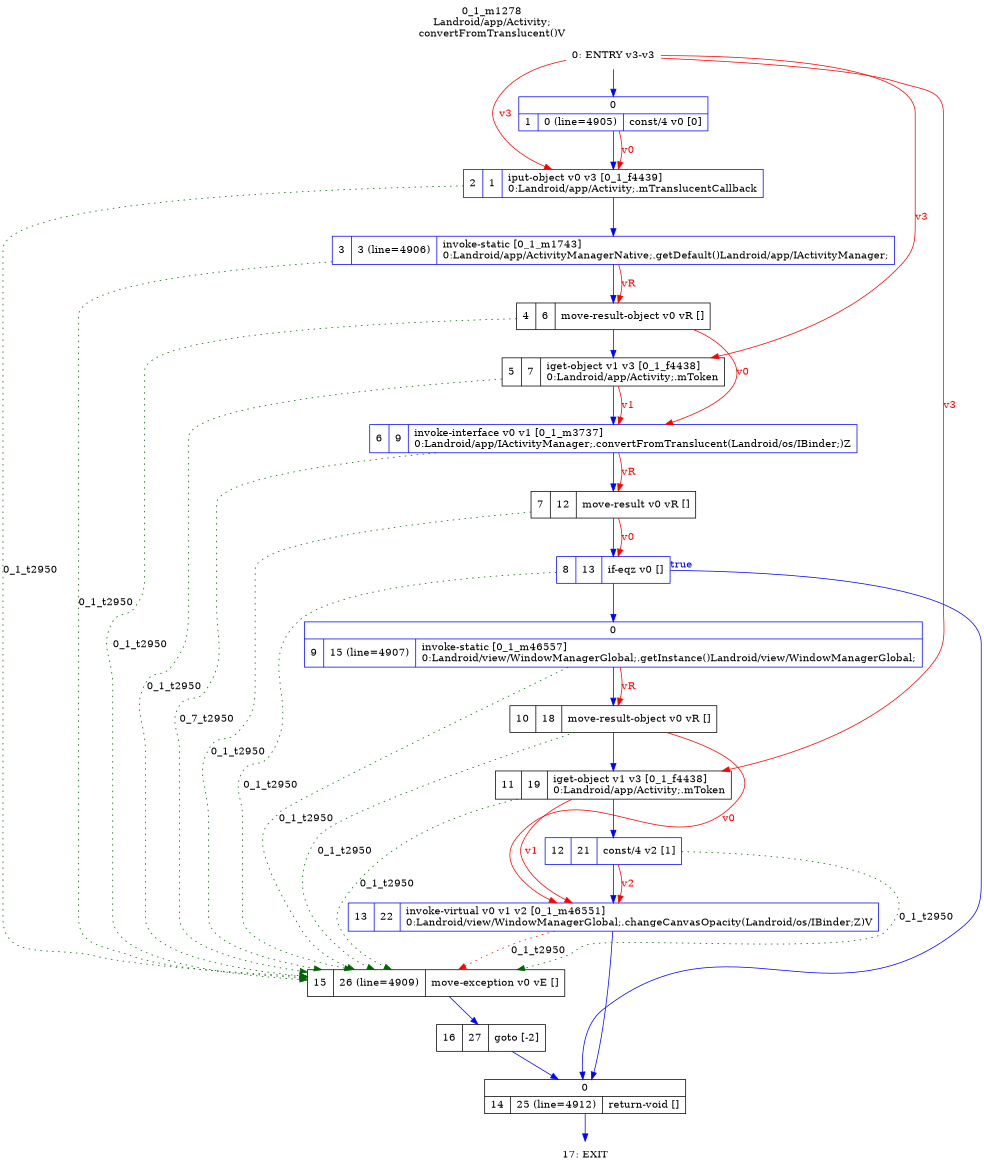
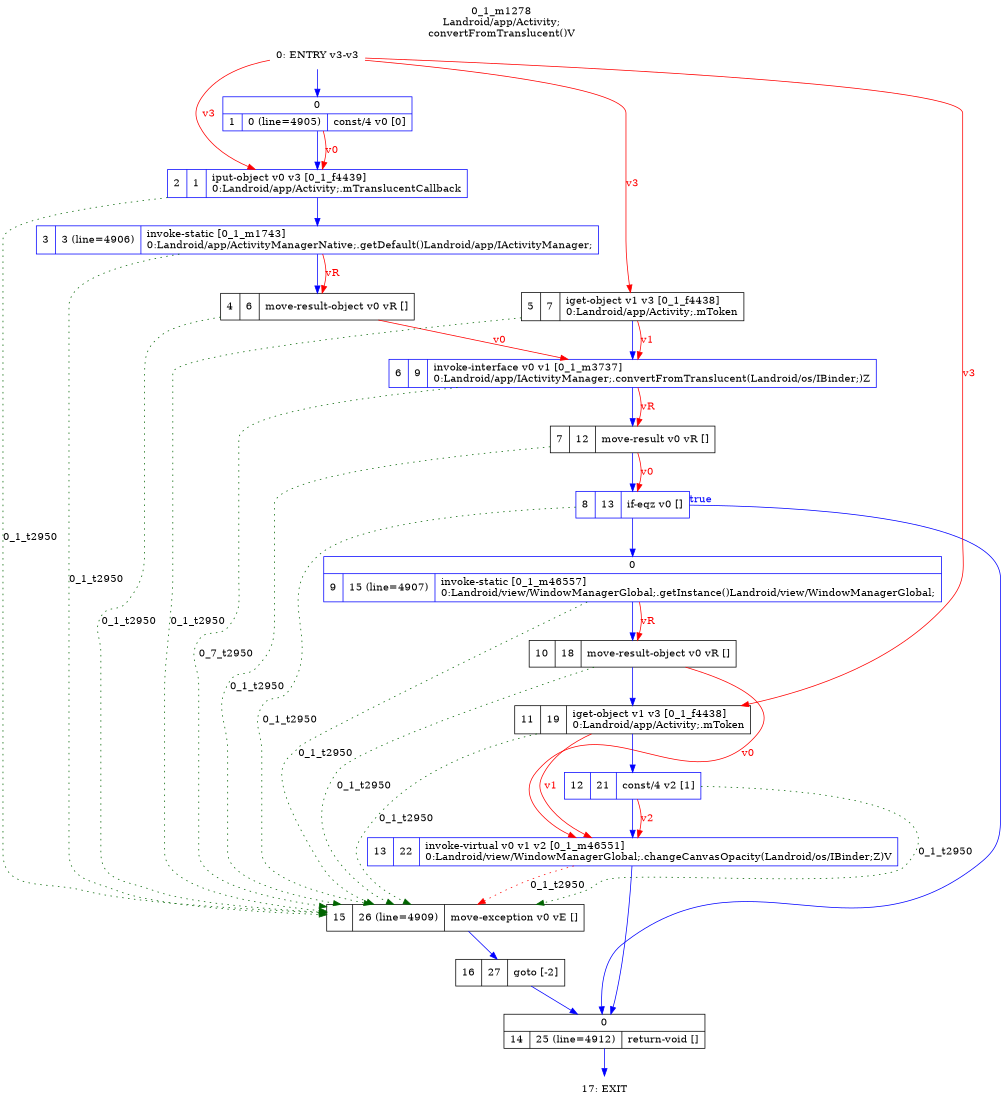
edge "4" -> "5": removed
